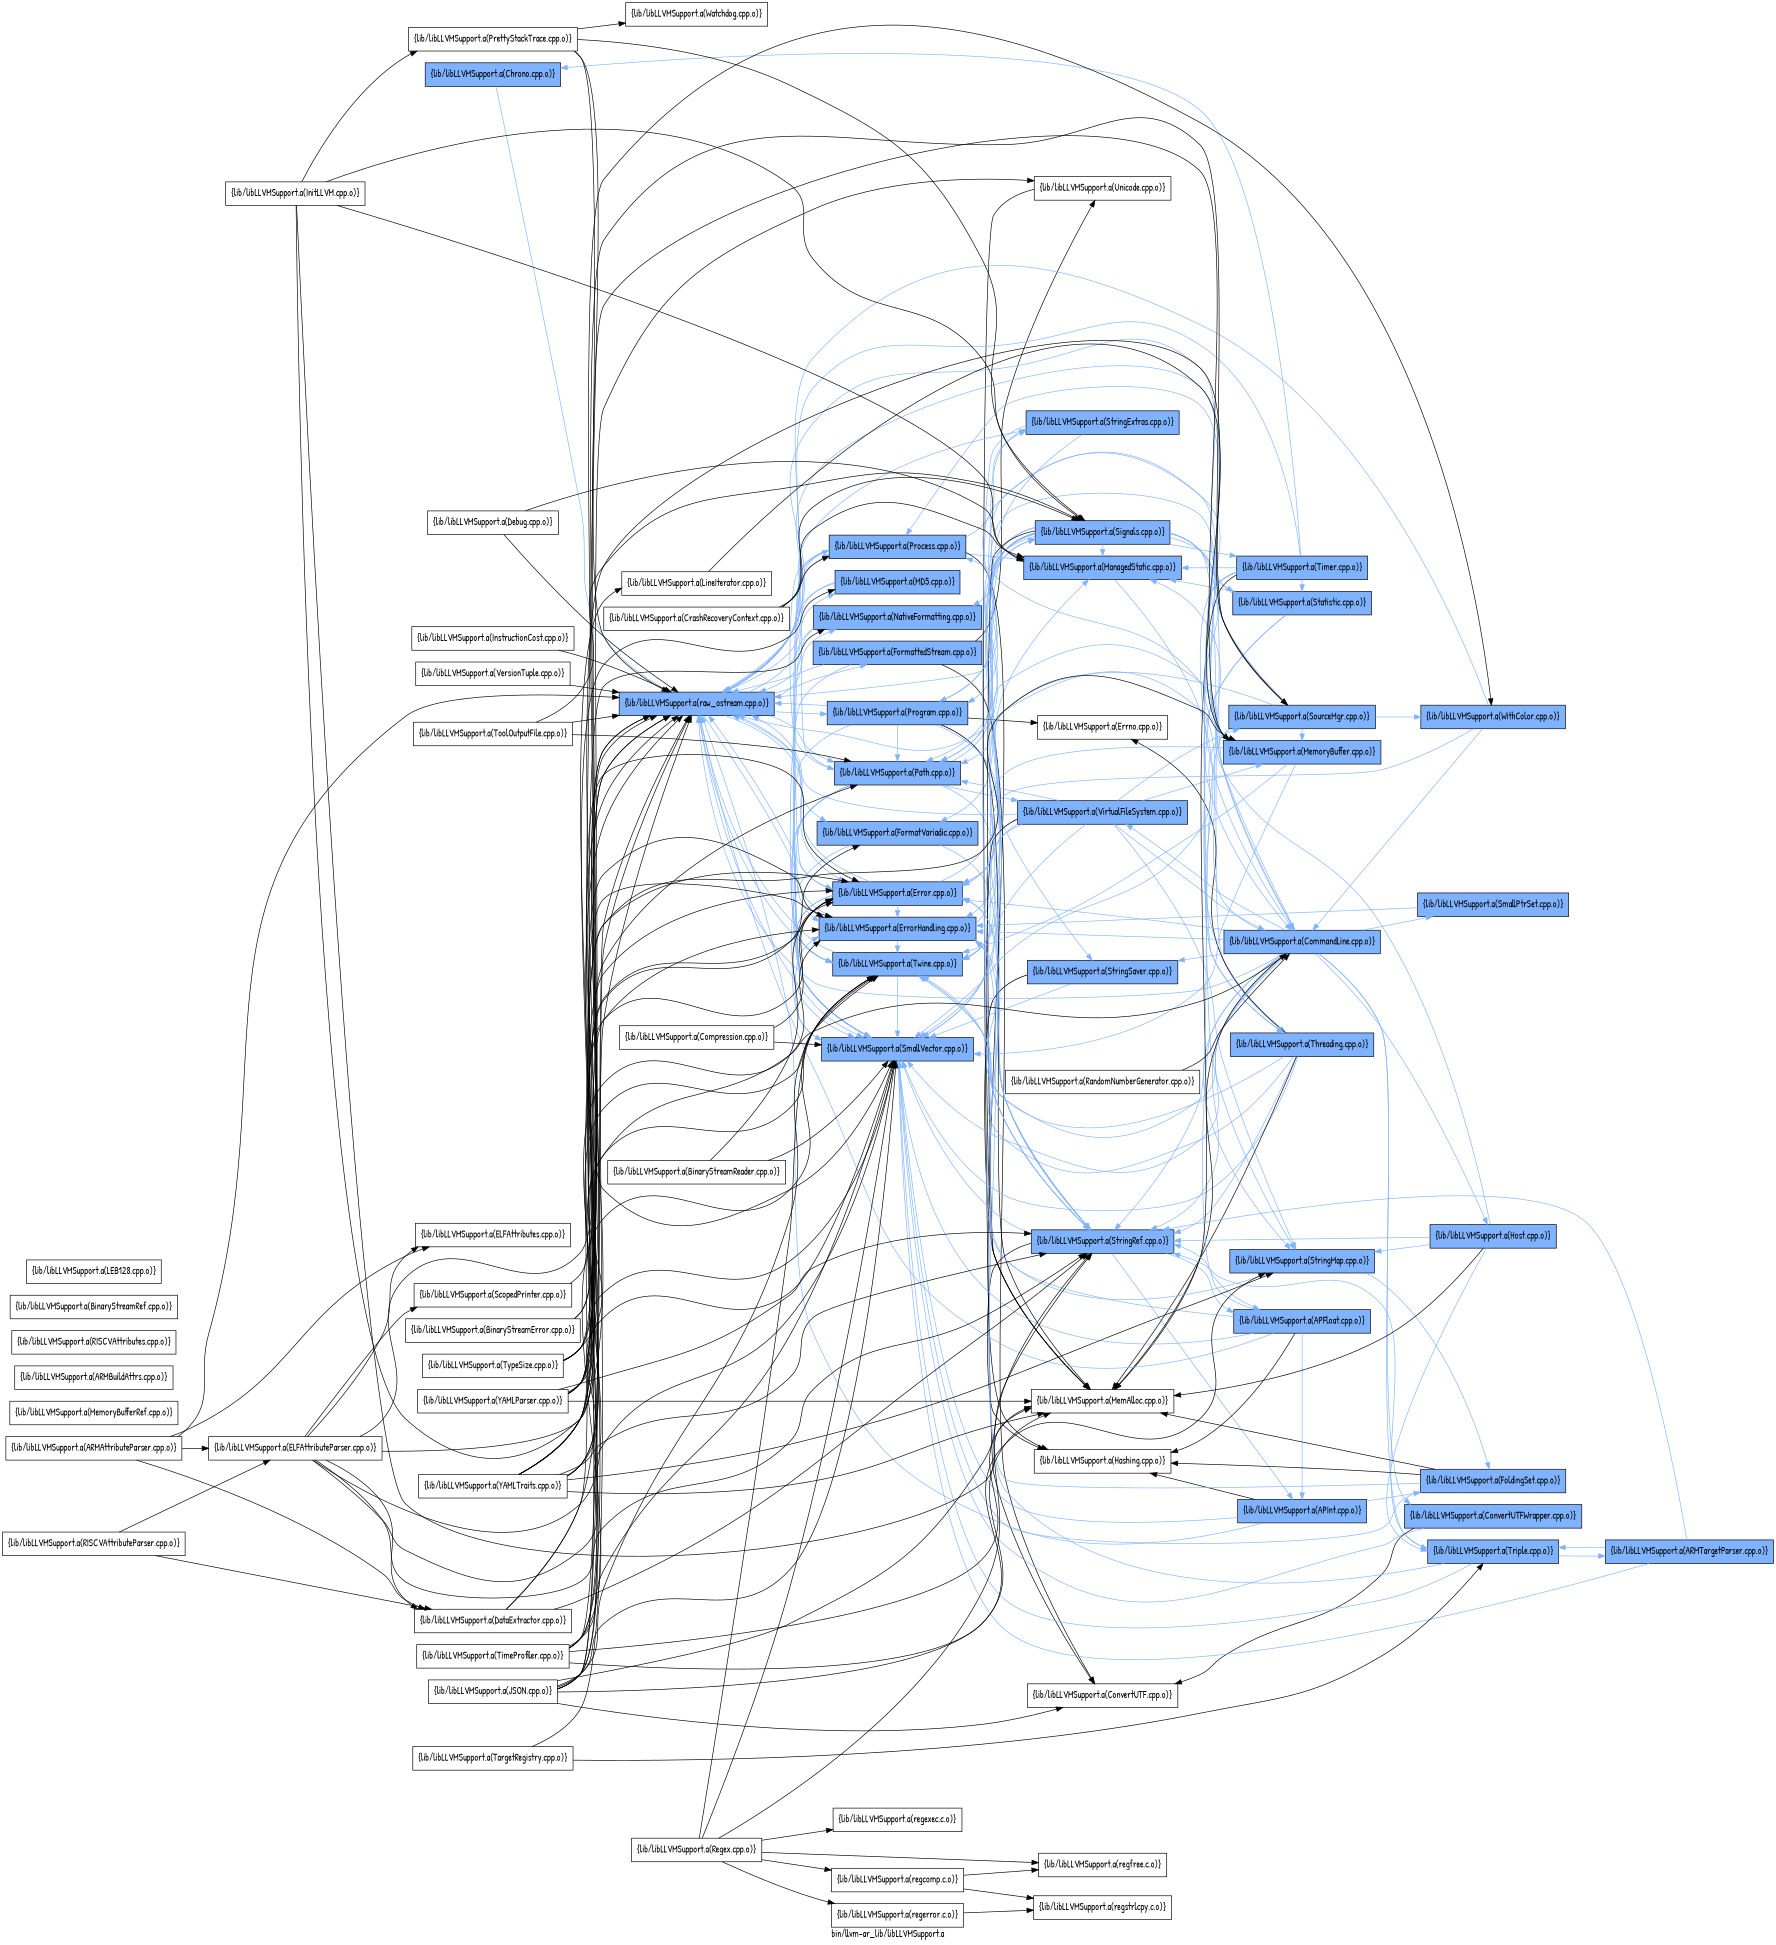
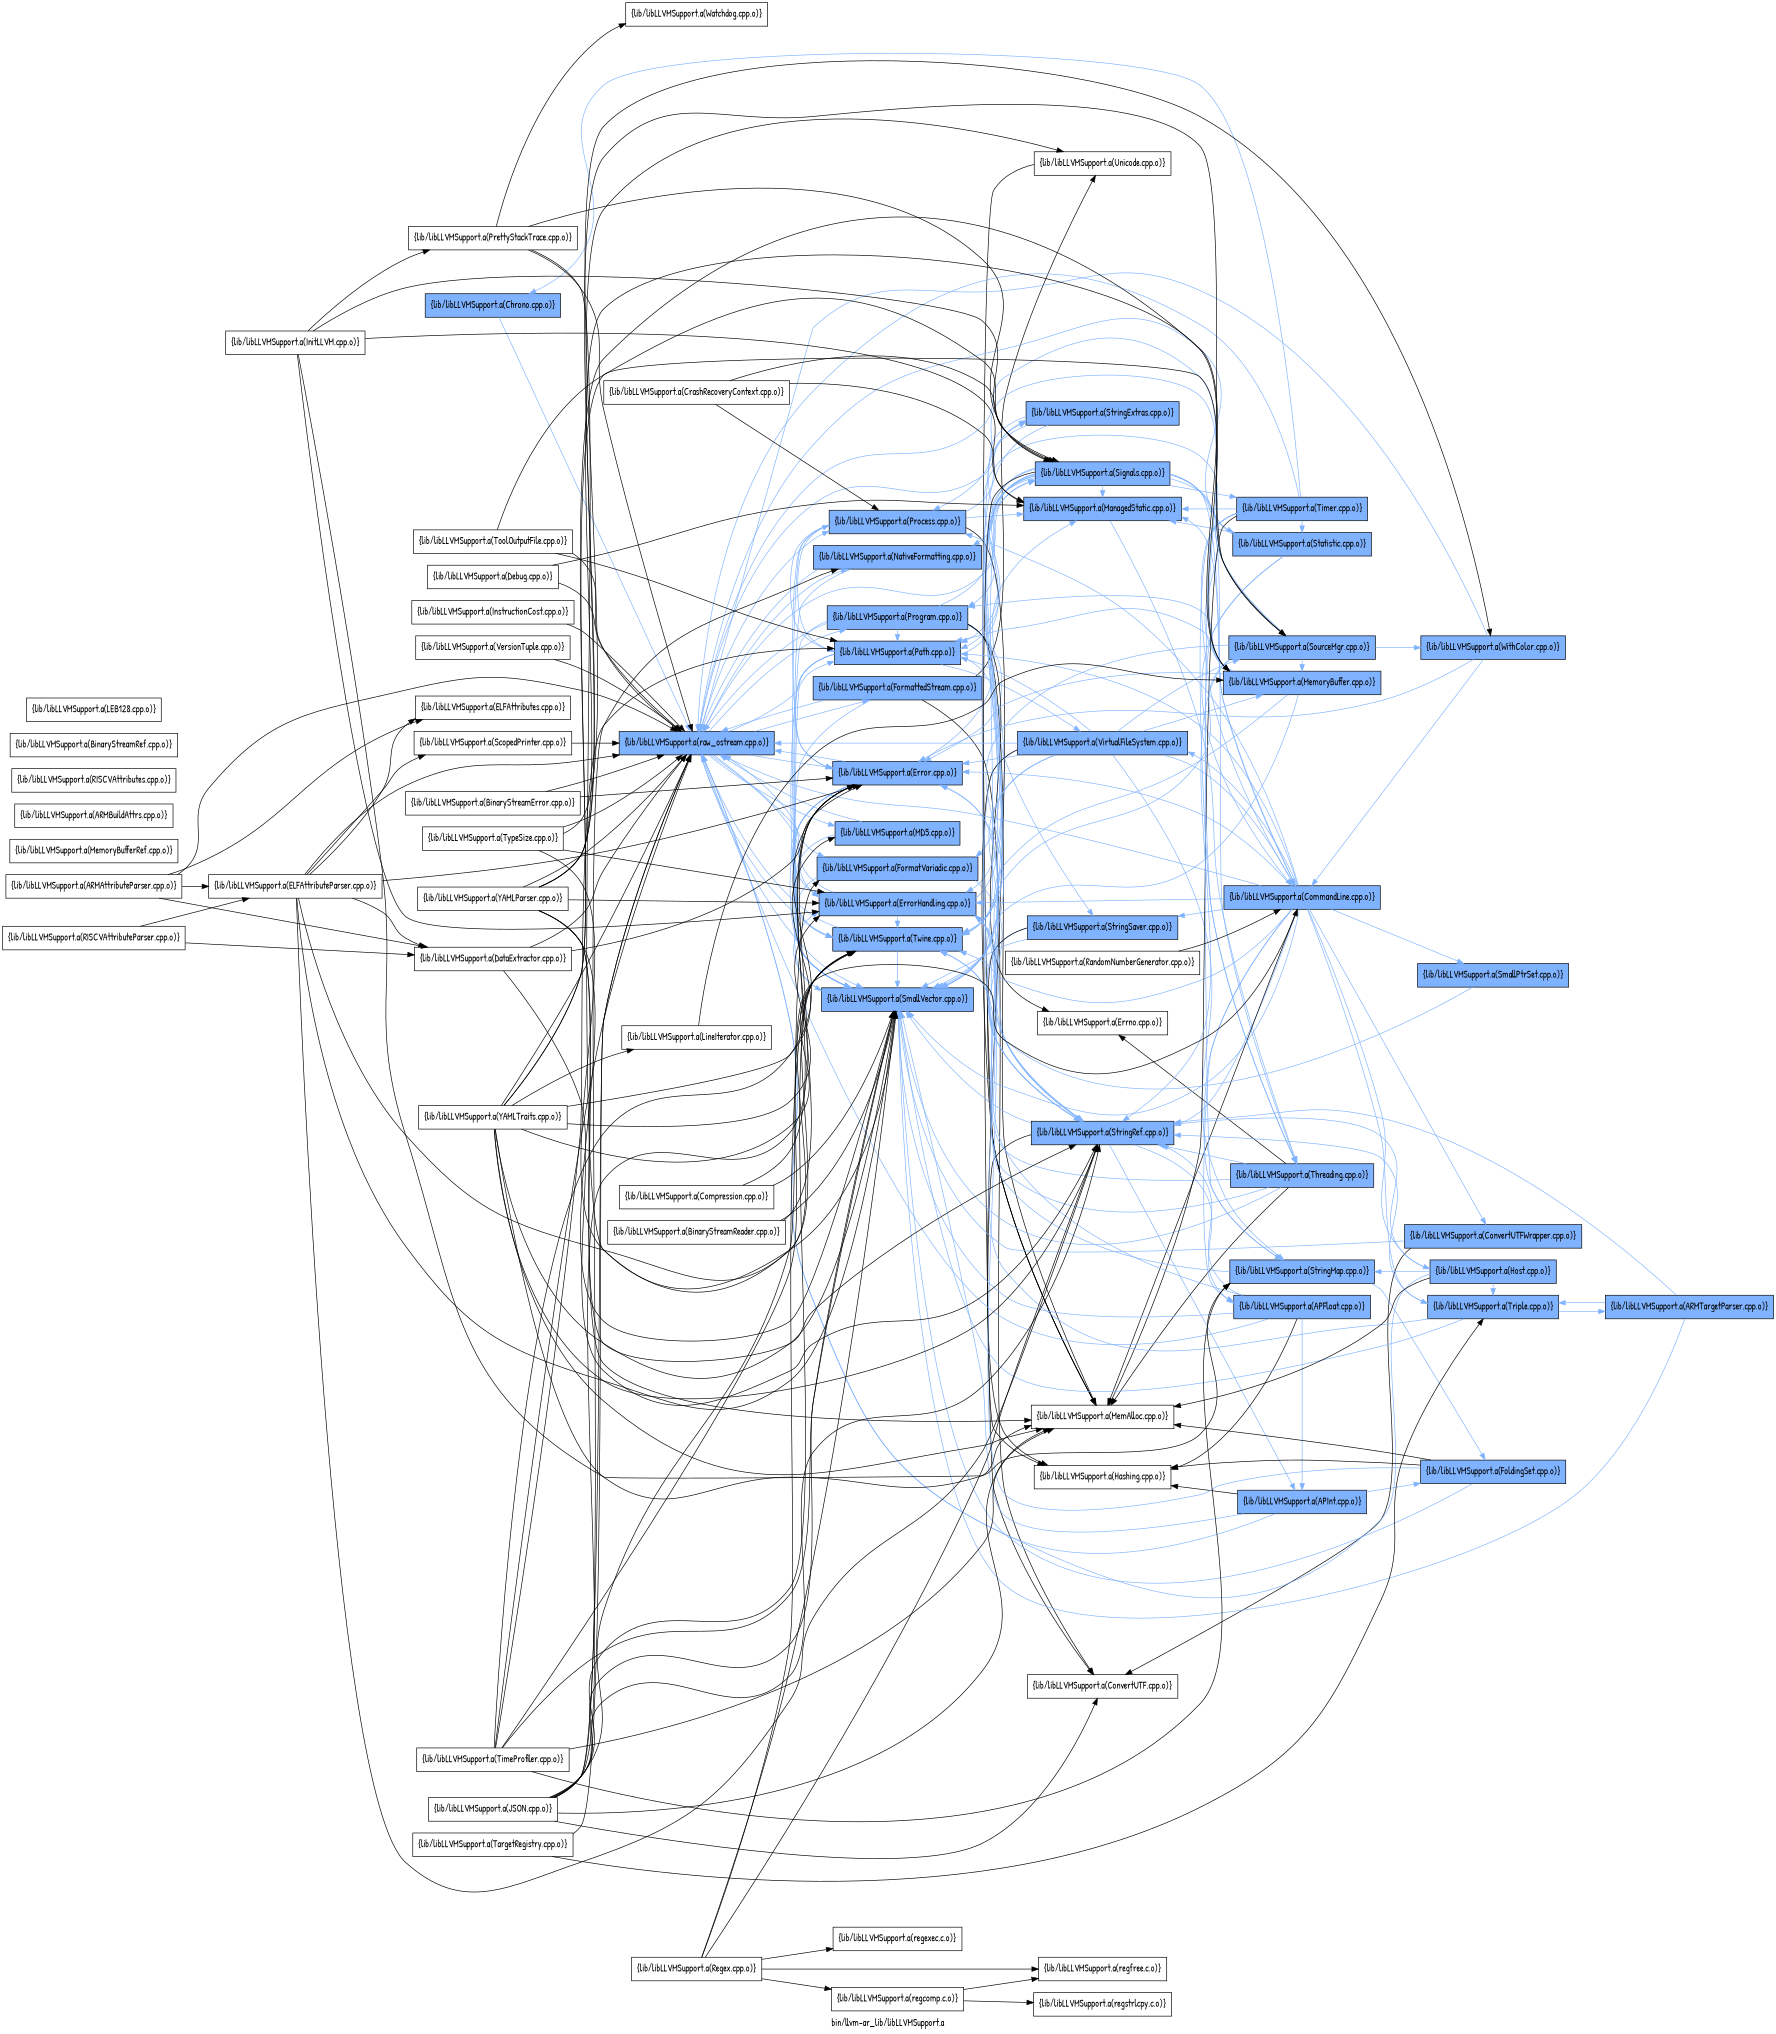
node "{lib/libLLVMSupport.a(regerror.c.o)}": removed
